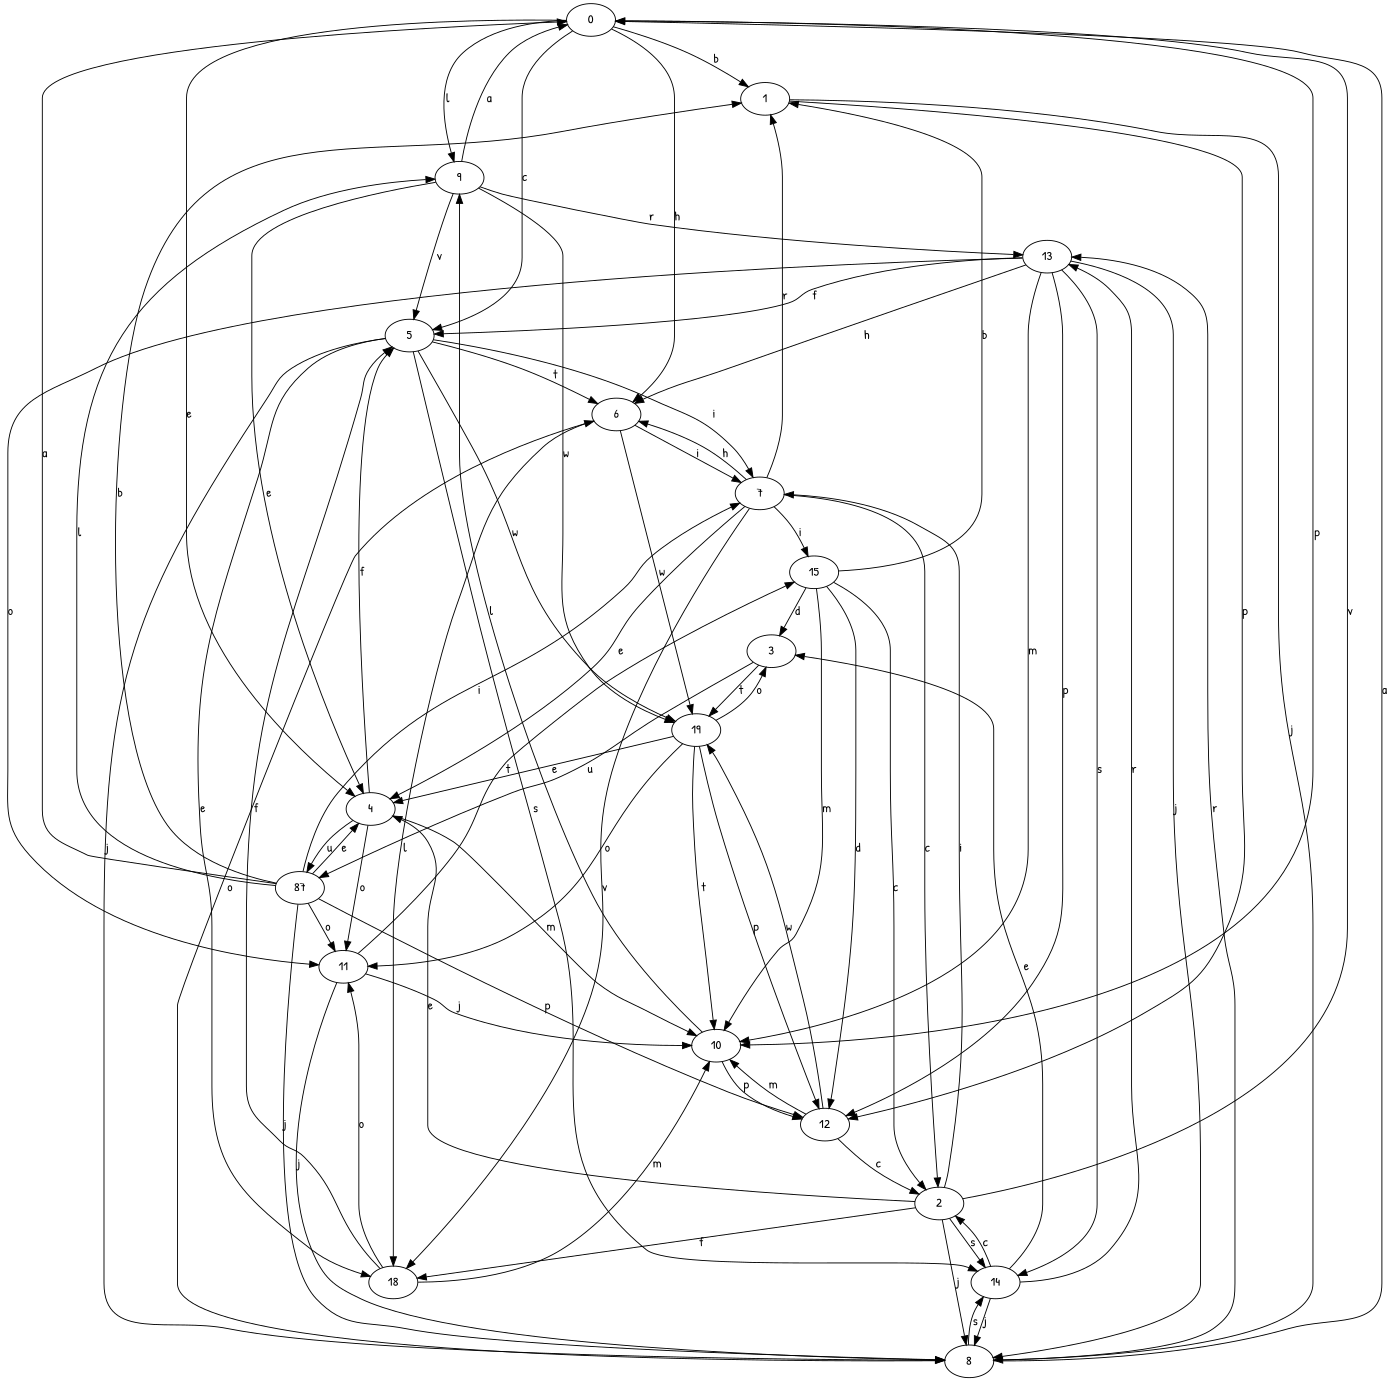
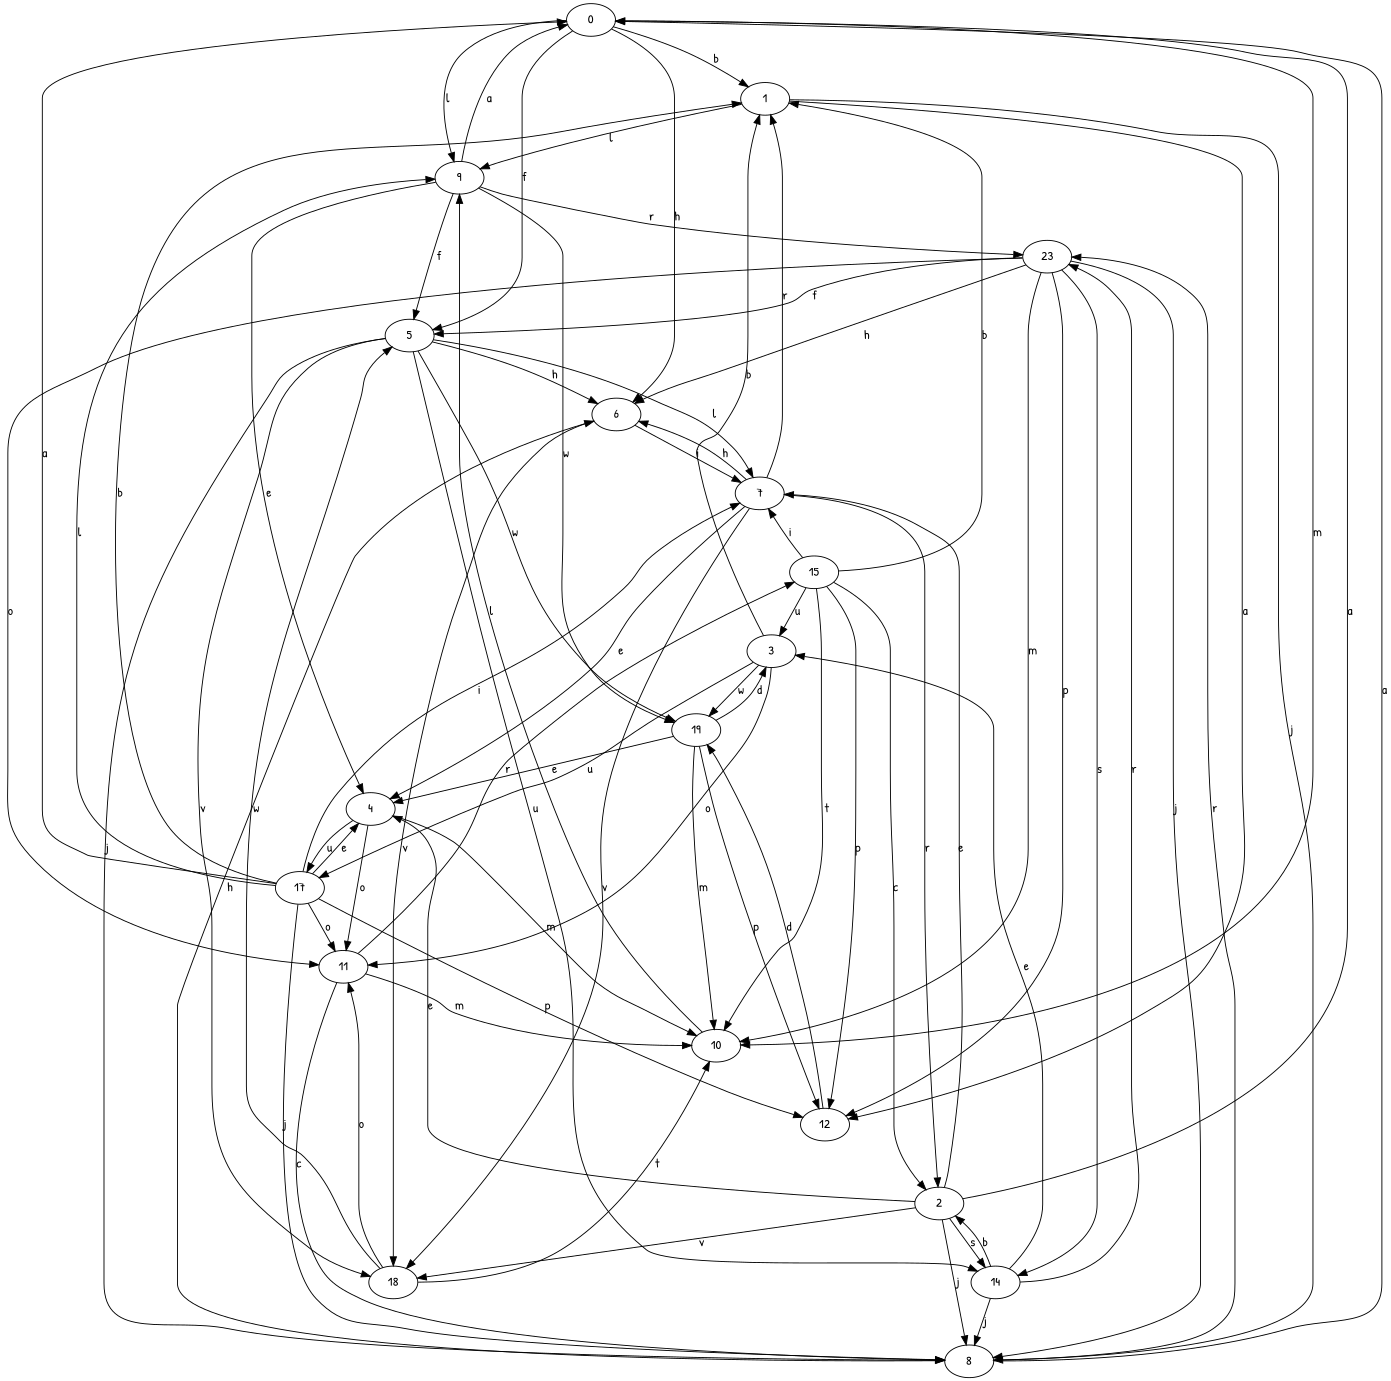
edge "1" -> "9": added, label "l"
edge "0" -> "5": label "c" -> "f"
edge "0" -> "4": removed, label "e"
edge "9" -> "5": label "v" -> "f"
node "13": label "13" -> "23"
edge "5" -> "6": label "t" -> "h"
edge "3" -> "1": added, label "b"
edge "5" -> "7": label "i" -> "l"
edge "7" -> "15": reversed
edge "0" -> "10": label "p" -> "m"
edge "6" -> "19": removed, label "w"
edge "4" -> "5": removed, label "f"
edge "15" -> "3": label "d" -> "u"
edge "1" -> "12": label "p" -> "a"
edge "2" -> "0": label "v" -> "a"
edge "3" -> "19": label "t" -> "w"
edge "19" -> "3": label "o" -> "d"
edge "11" -> "15": label "t" -> "r"
edge "5" -> "18": label "e" -> "v"
edge "18" -> "5": label "f" -> "w"
edge "5" -> "14": label "s" -> "u"
edge "15" -> "10": label "m" -> "t"
edge "6" -> "18": label "l" -> "v"
edge "15" -> "12": label "d" -> "p"
edge "7" -> "2": label "c" -> "r"
edge "2" -> "7": label "i" -> "e"
edge "8" -> "6": label "o" -> "h"
node "87": label "87" -> "17"
edge "19" -> "10": label "t" -> "m"
edge "19" -> "11": now "3" -> "11"
edge "12" -> "19": label "w" -> "d"
edge "11" -> "10": label "j" -> "m"
edge "10" -> "12": removed, label "p"
edge "12" -> "10": removed, label "m"
edge "11" -> "8": label "j" -> "c"
edge "18" -> "10": label "m" -> "t"
edge "12" -> "2": removed, label "c"
edge "2" -> "18": label "f" -> "v"
edge "14" -> "2": label "c" -> "b"
edge "8" -> "14": removed, label "s"
